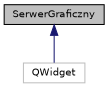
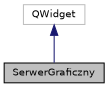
edge "QWidget" -> "SerwerGraficzny": reversed
